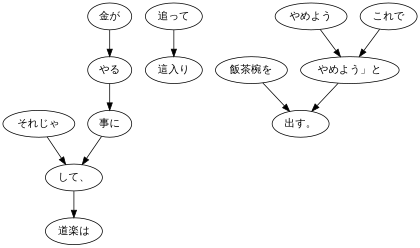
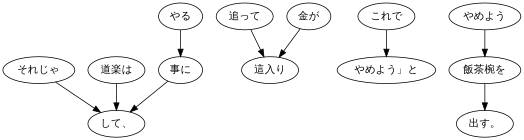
edge "金が" -> "やる": now "金が" -> "這入り"
edge "やめよう" -> "やめよう」と": now "やめよう" -> "飯茶椀を"
edge "やめよう」と" -> "出す。": removed
edge "して、" -> "道楽は": reversed
